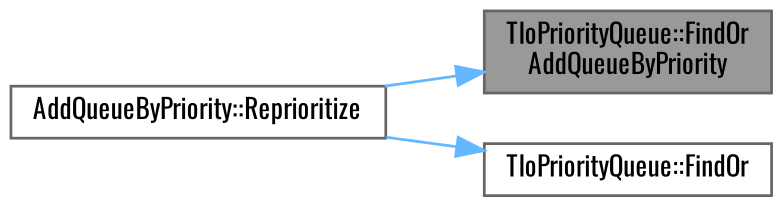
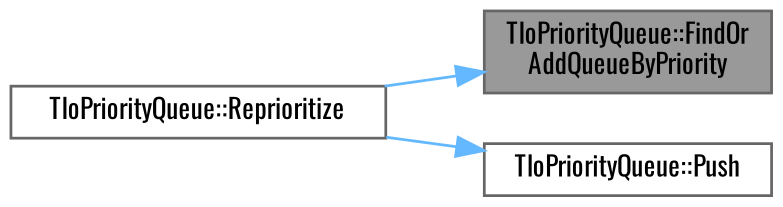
node "AddQueueByPriority::Reprioritize": label "AddQueueByPriority::Reprioritize" -> "TIoPriorityQueue::Reprioritize"
node "TIoPriorityQueue::FindOr": label "TIoPriorityQueue::FindOr" -> "TIoPriorityQueue::Push"
